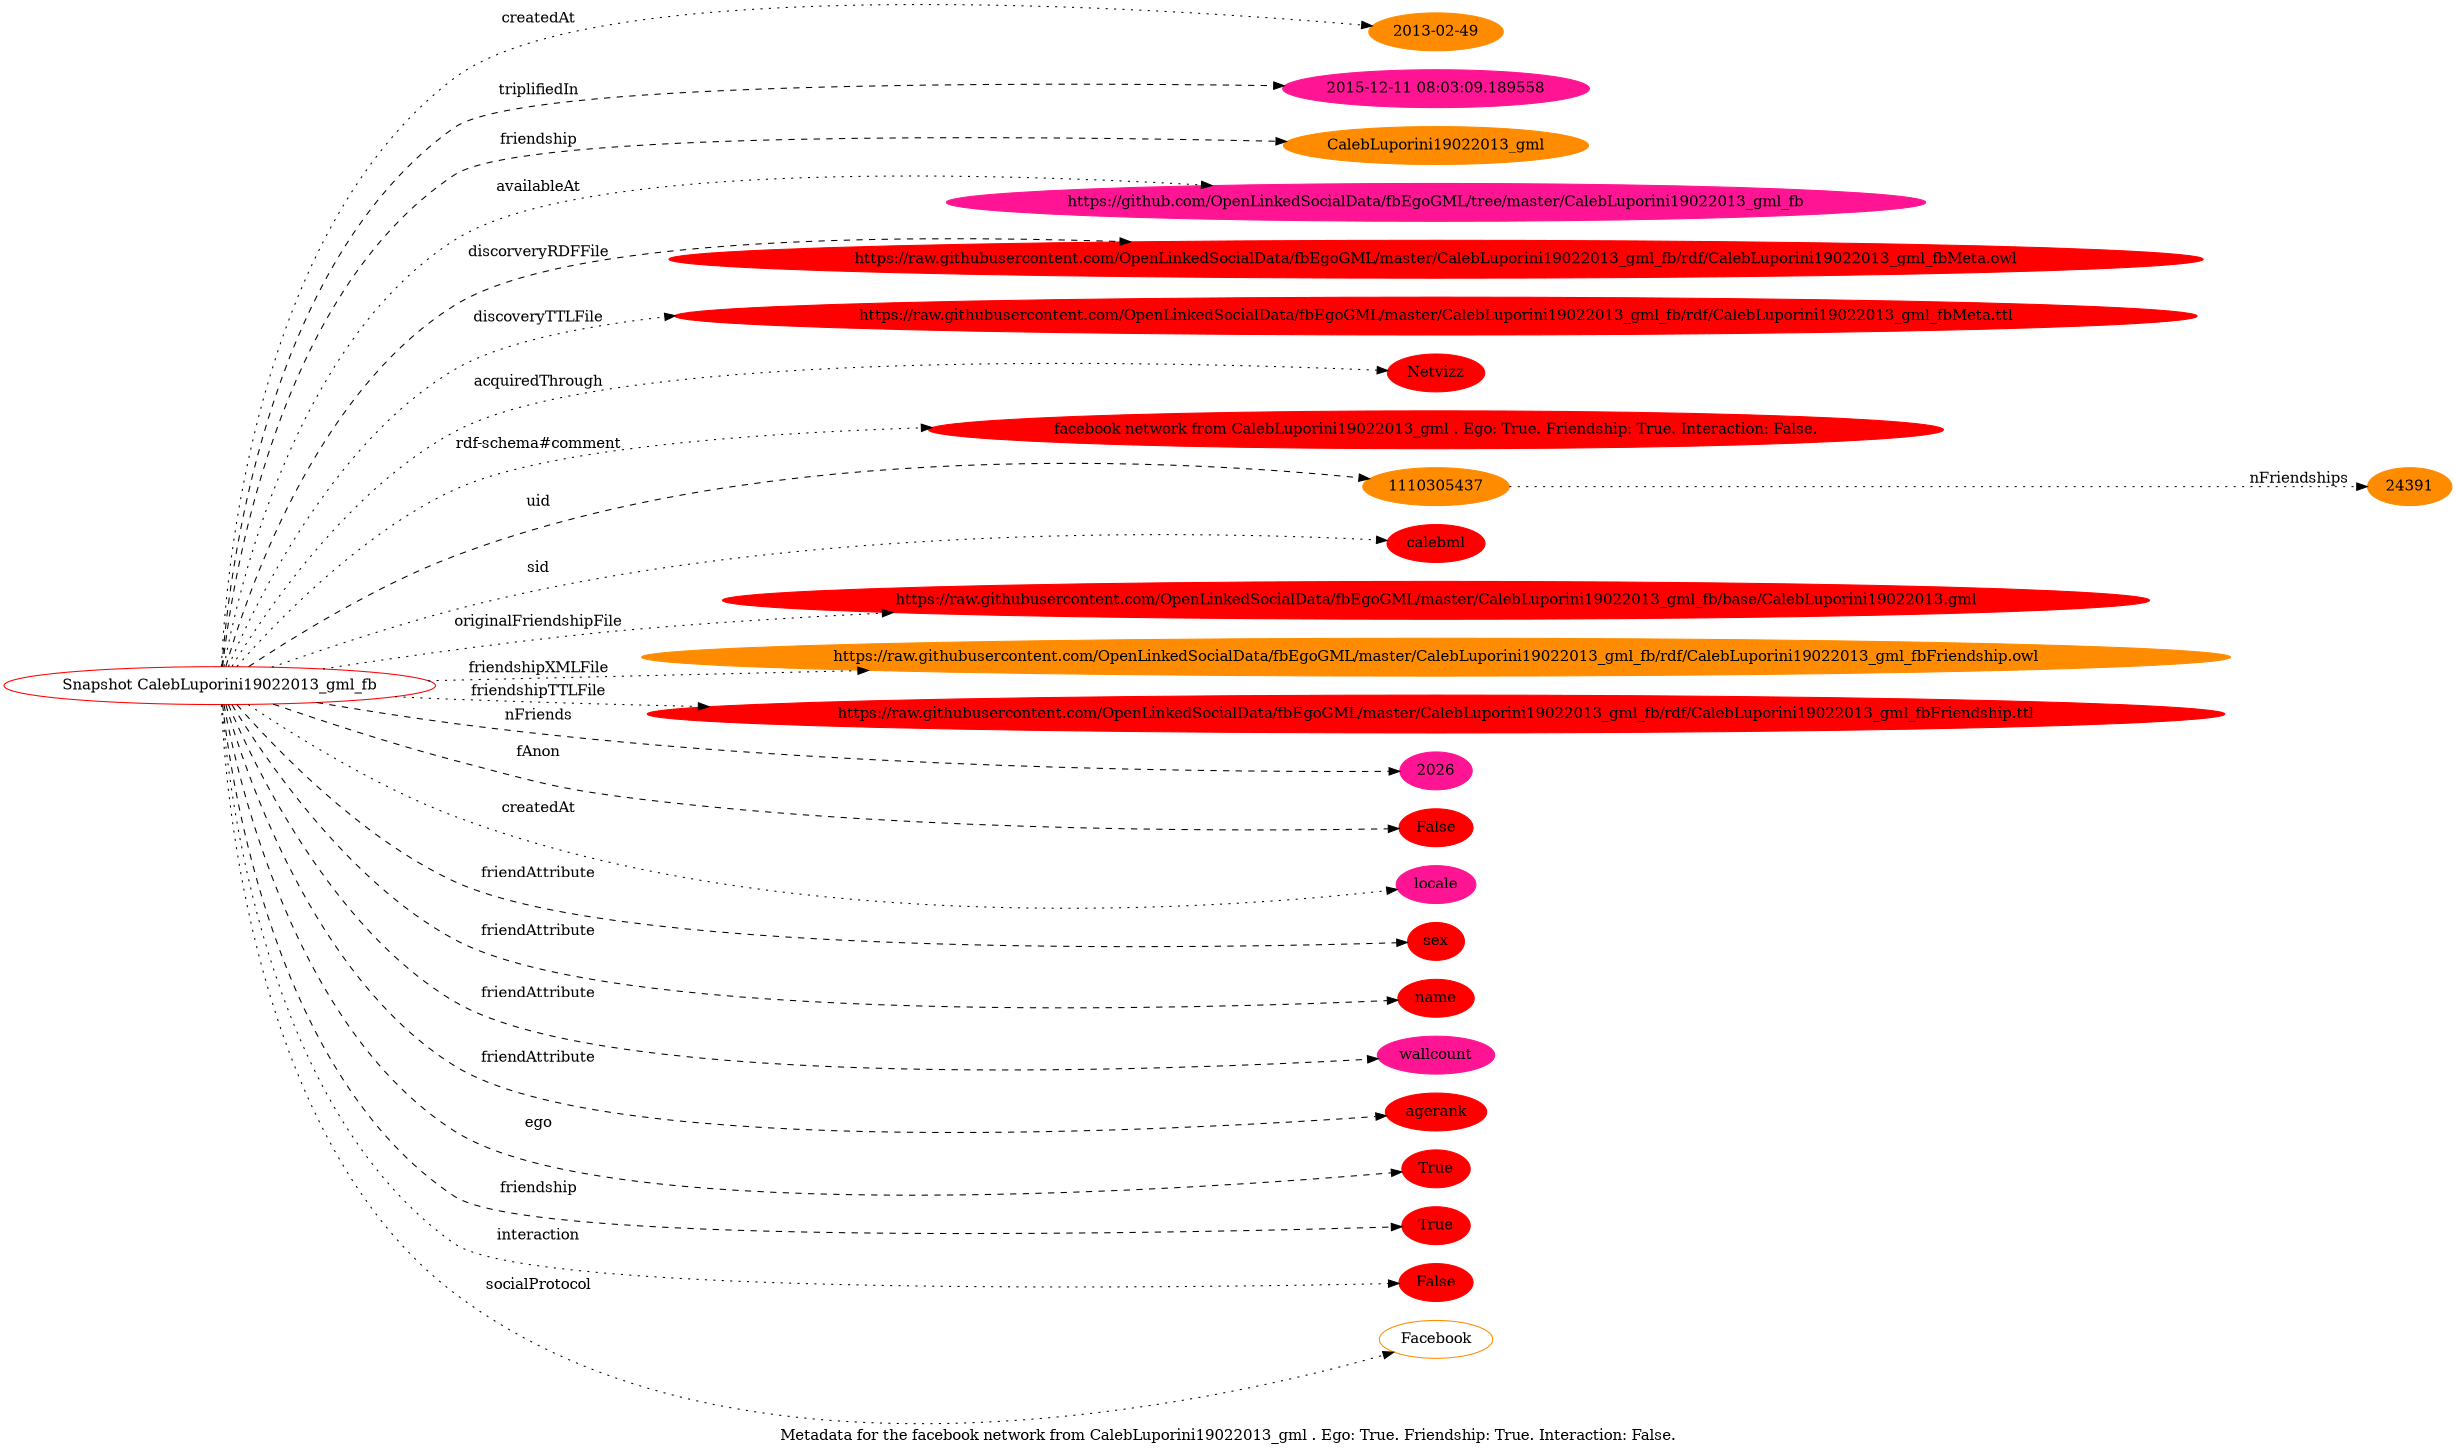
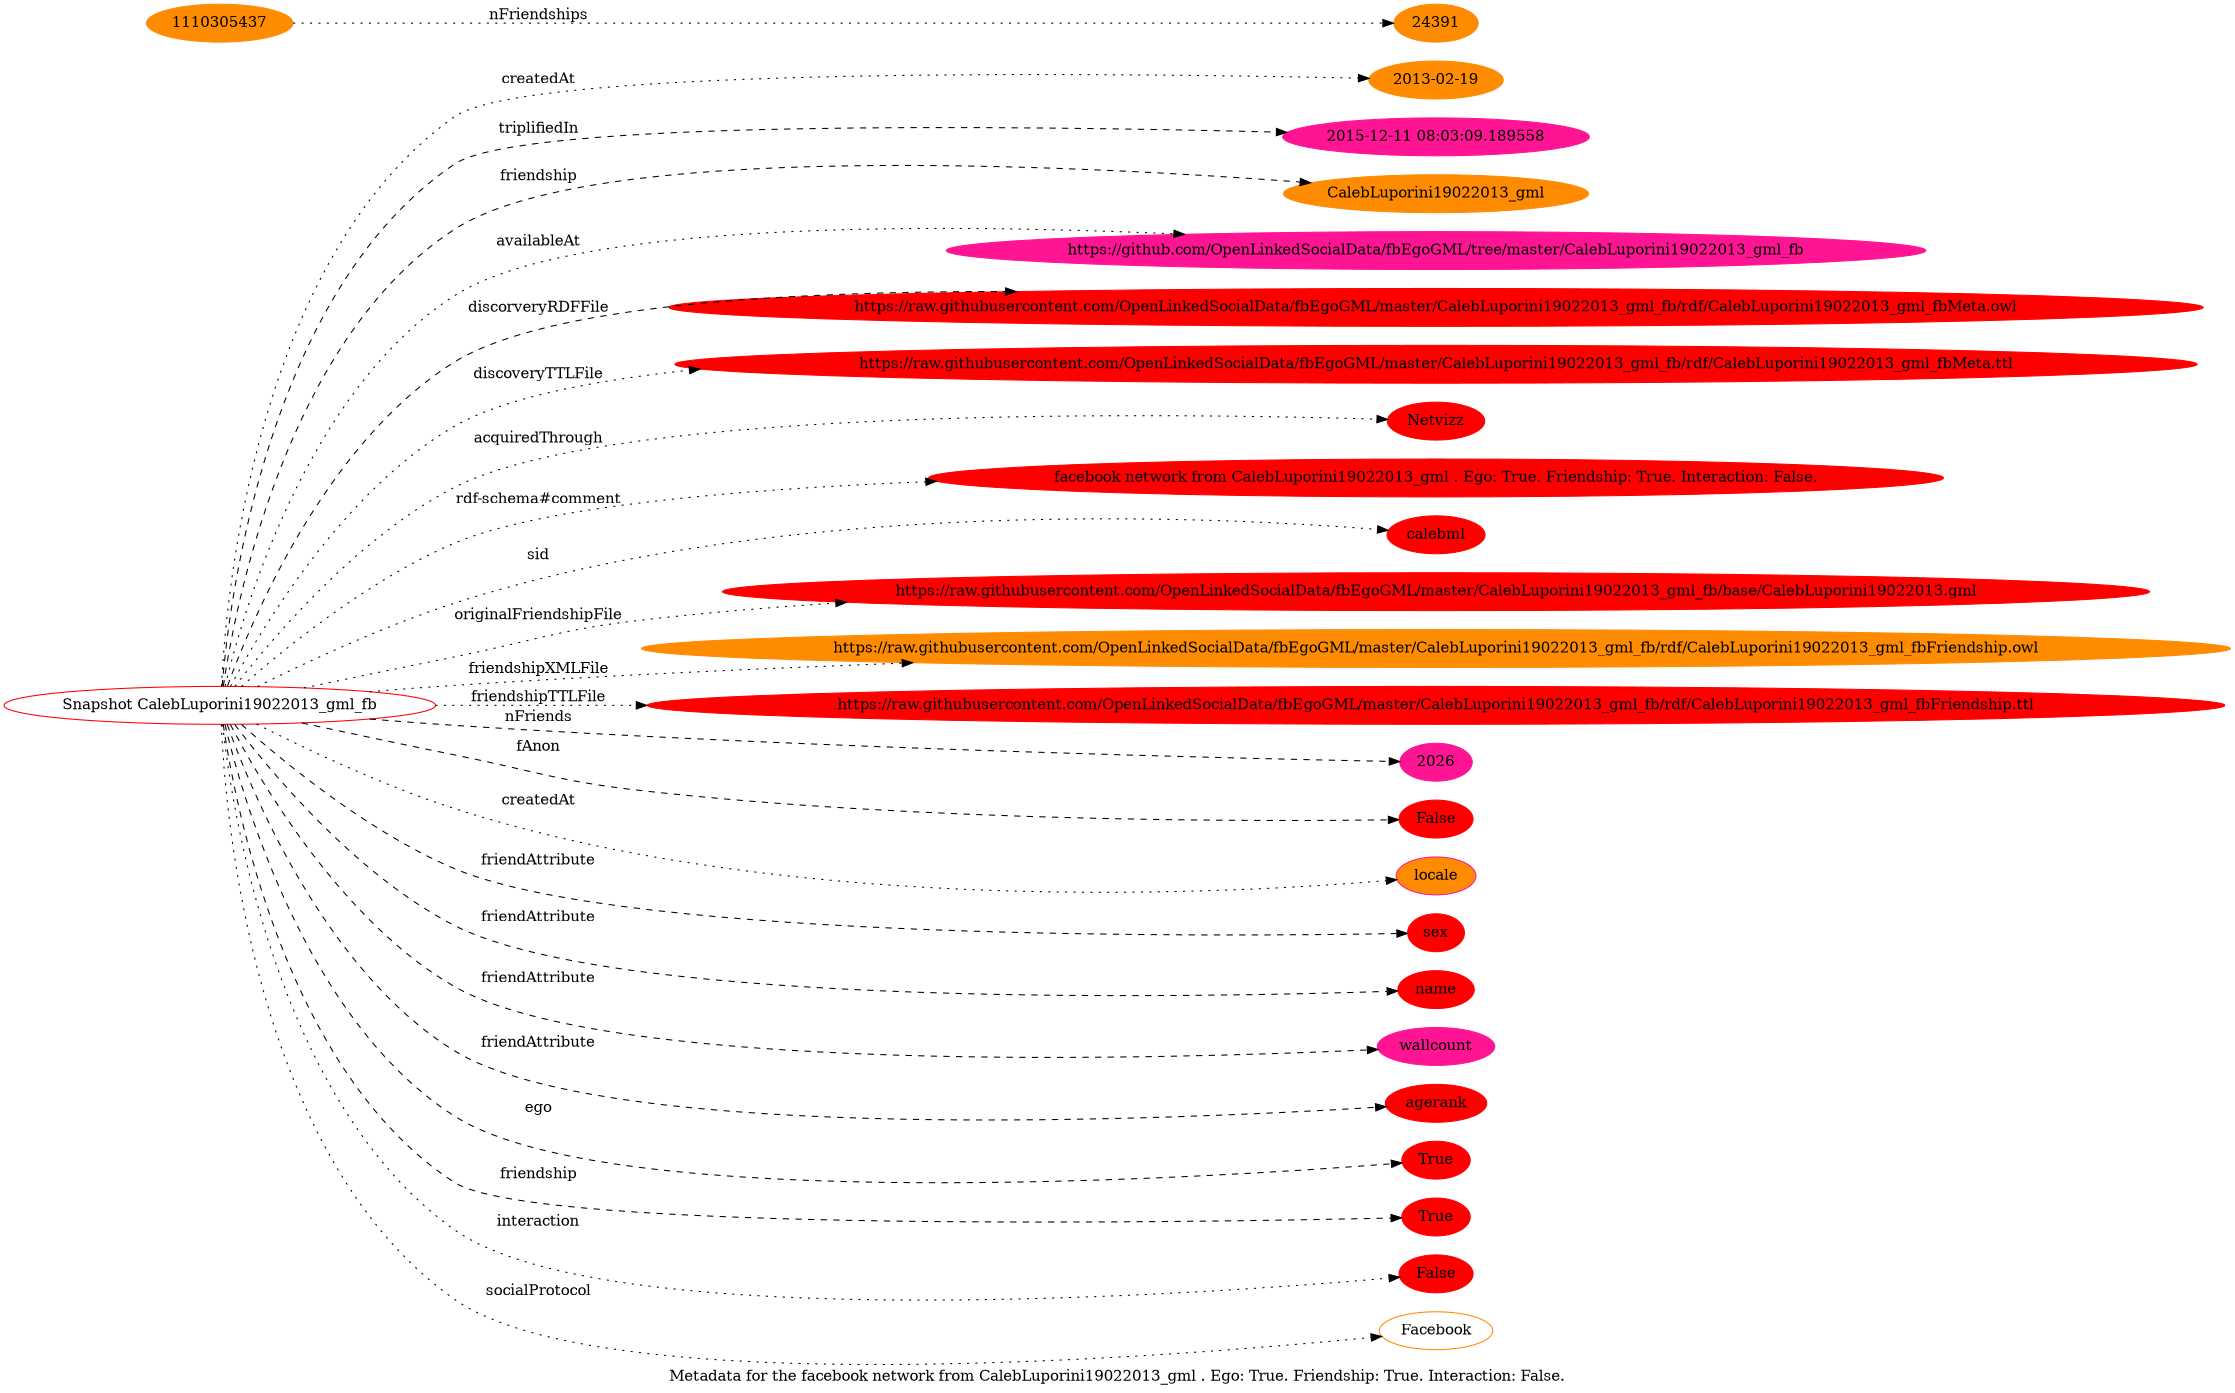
node "2013-02-49": label "2013-02-49" -> "2013-02-19"
edge "Snapshot CalebLuporini19022013_gml_fb" -> "1110305437": removed, label "uid"
node "locale": fillcolor deeppink -> darkorange
